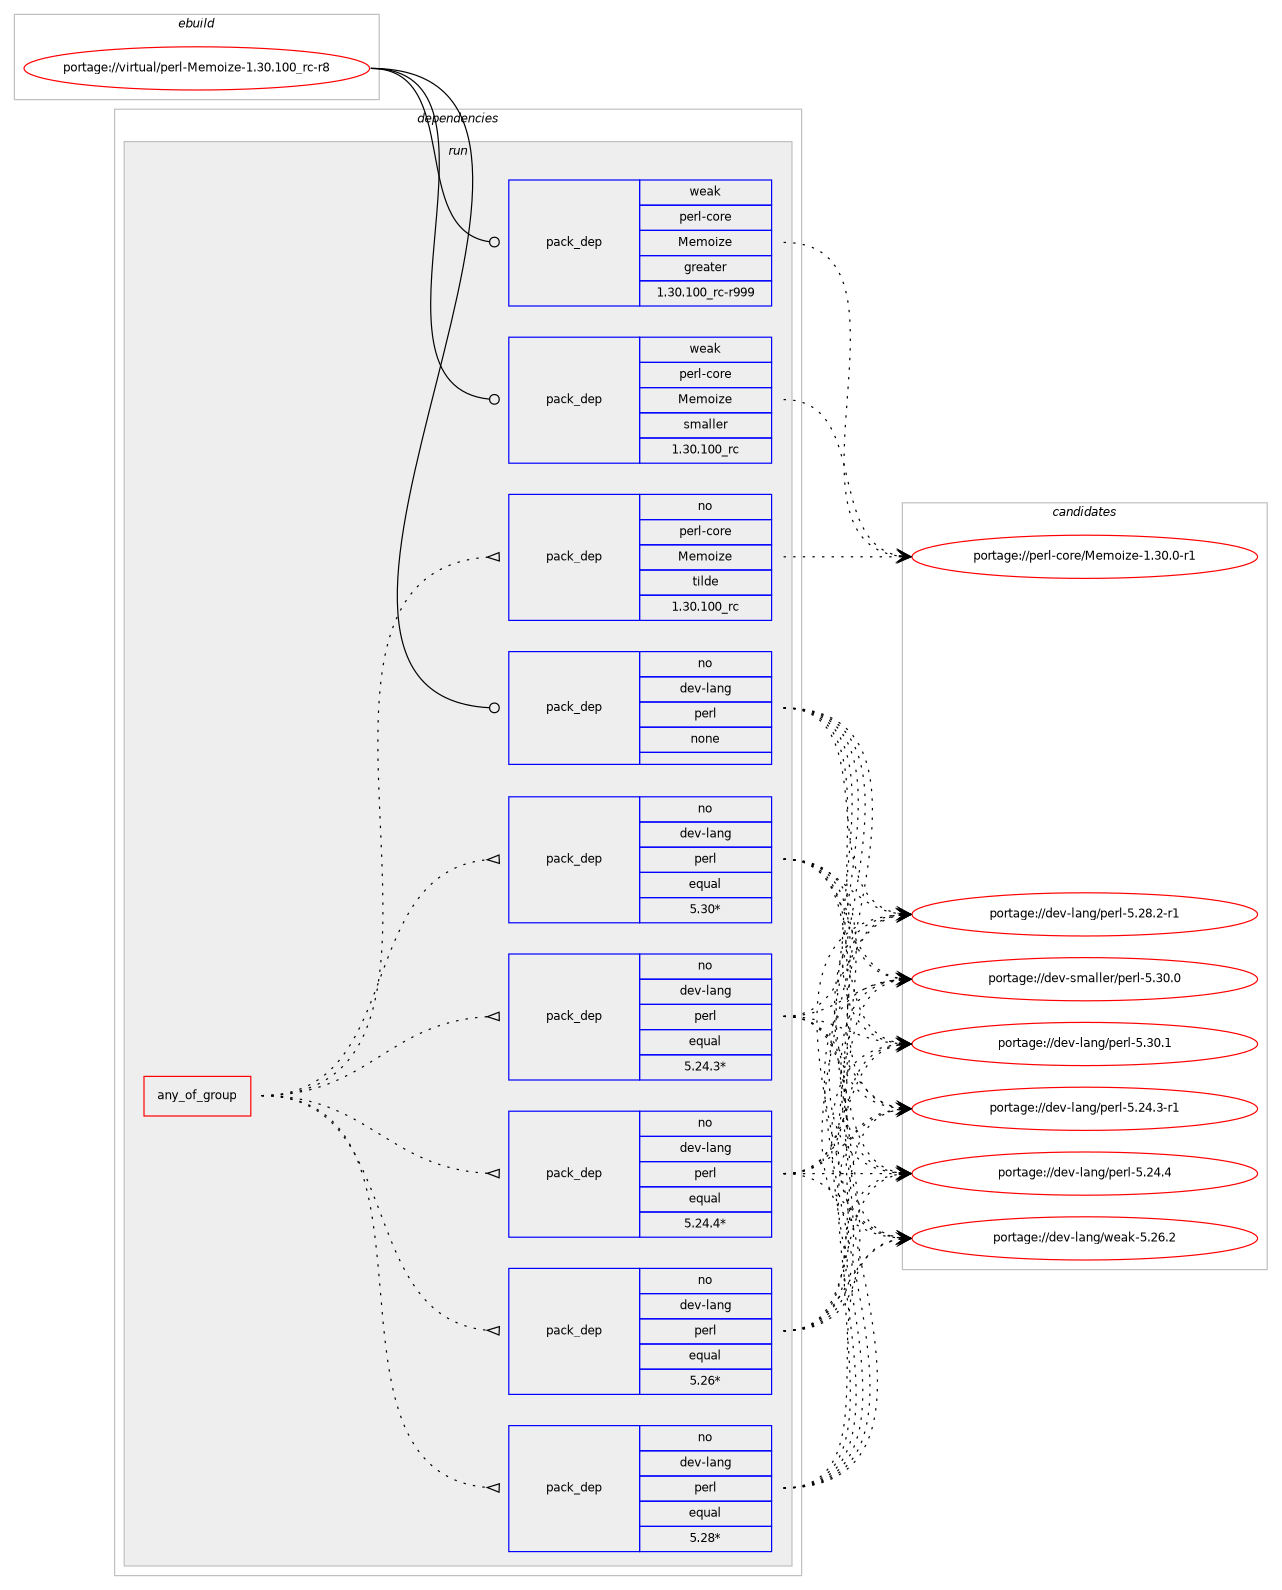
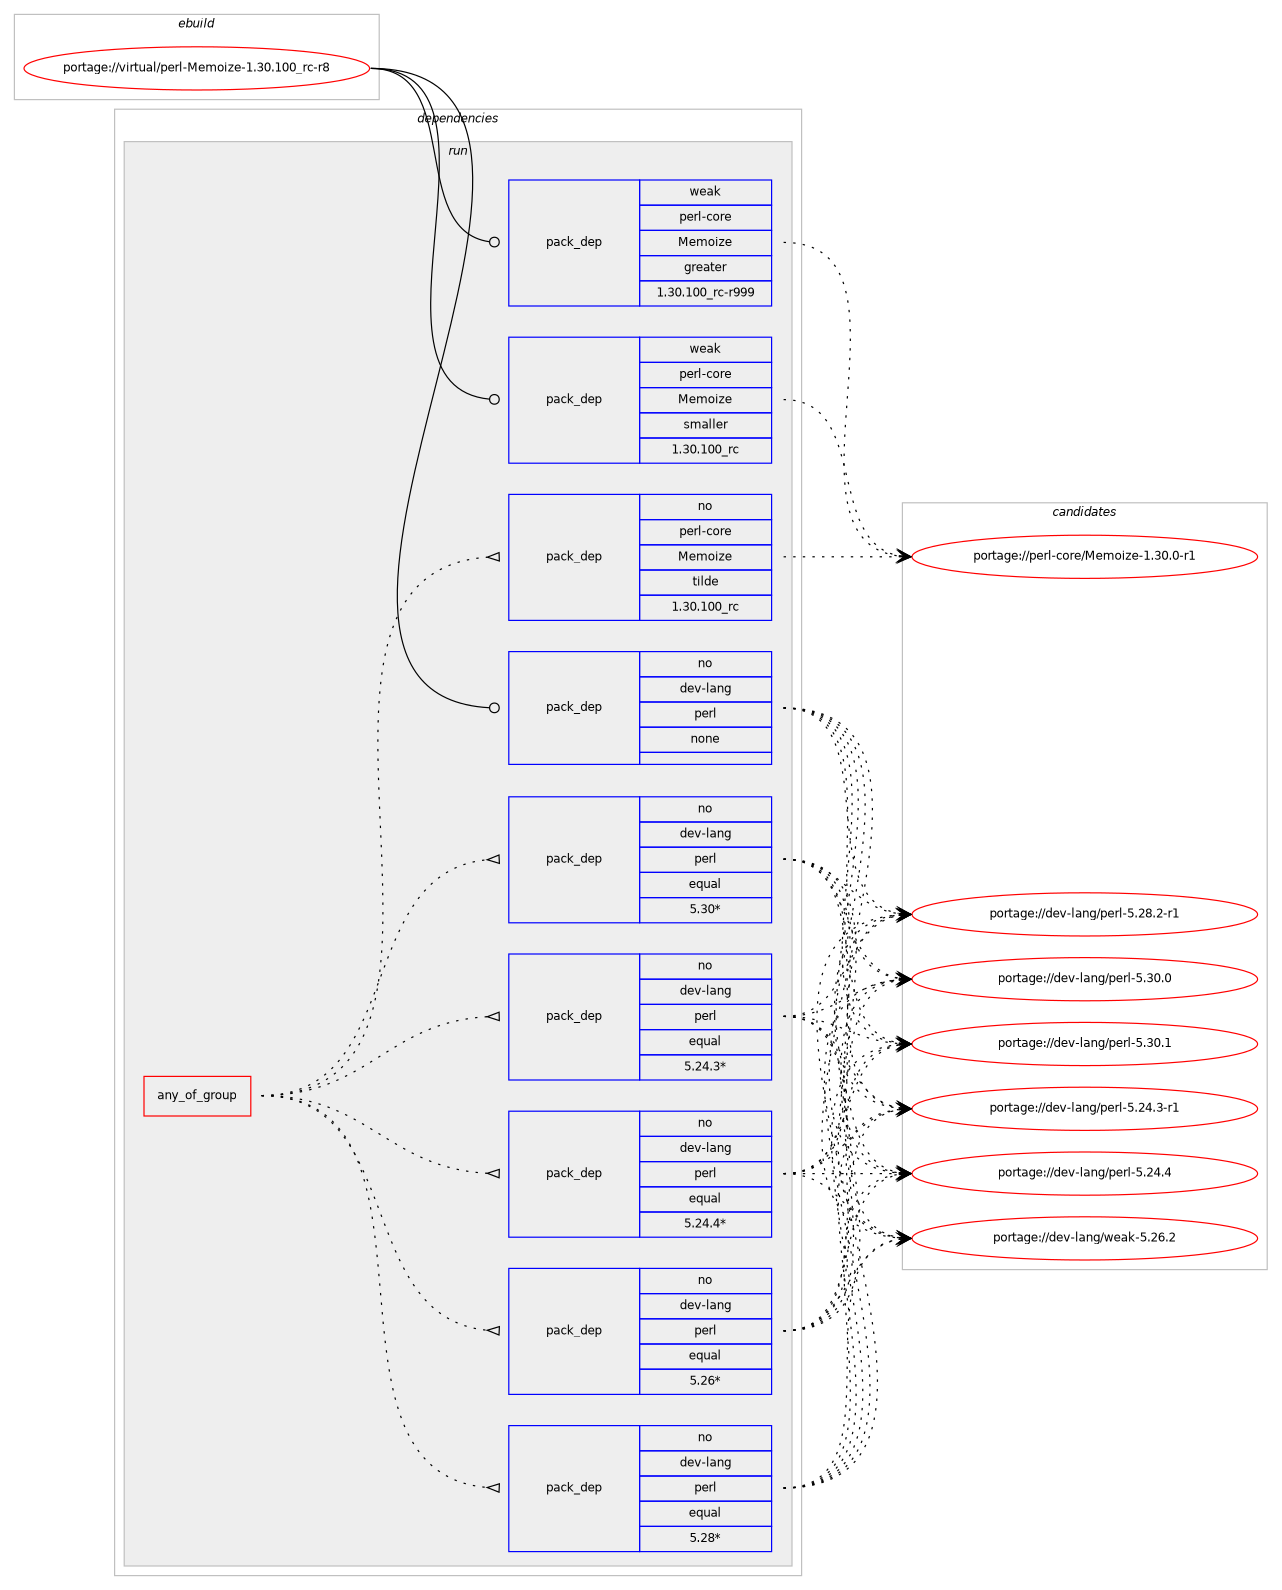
node "portage://dev-smaller/perl-5.30.0": label "portage://dev-smaller/perl-5.30.0" -> "portage://dev-lang/perl-5.30.0"
